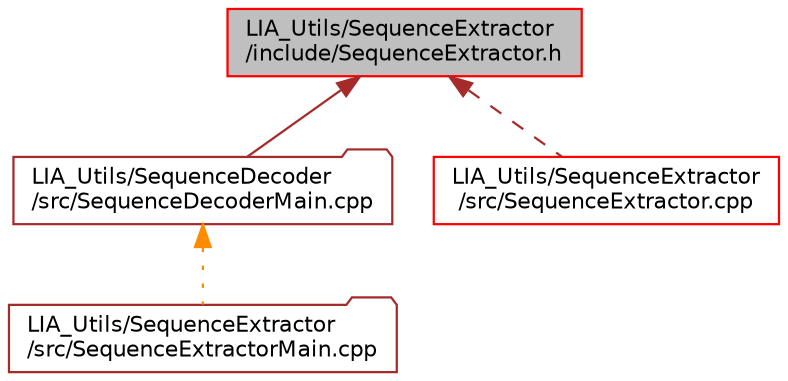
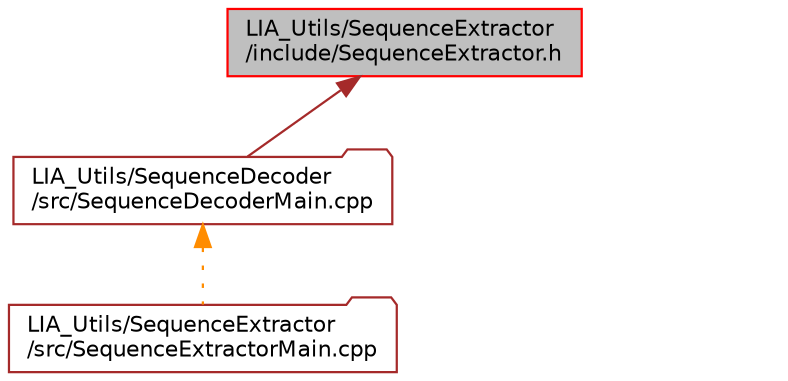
node "LIA_Utils/SequenceExtractor /src/SequenceExtractor.cpp": removed
